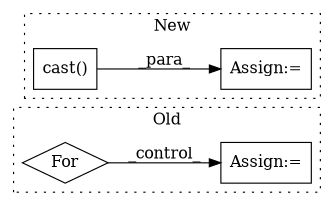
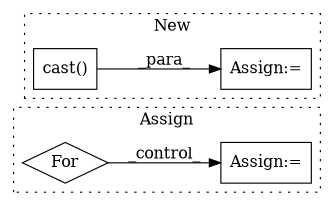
cluster "Old": label "Old" -> "Assign"
